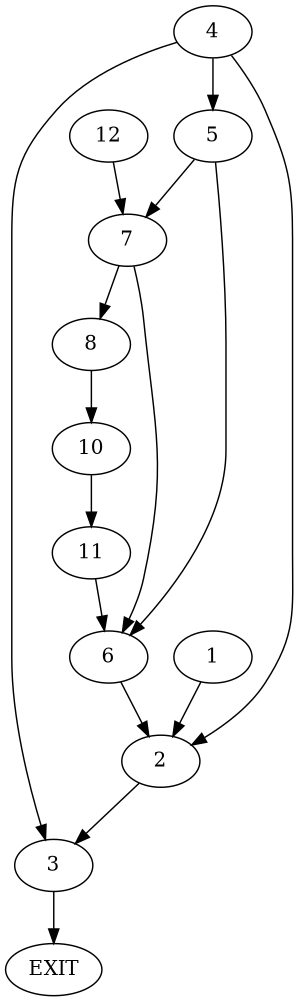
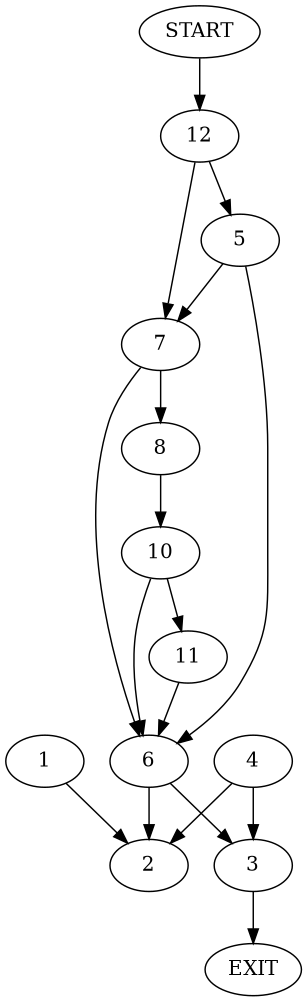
node "START": added
edge "4" -> "5": now "12" -> "5"
edge "10" -> "6": added
edge "2" -> "3": now "6" -> "3"
